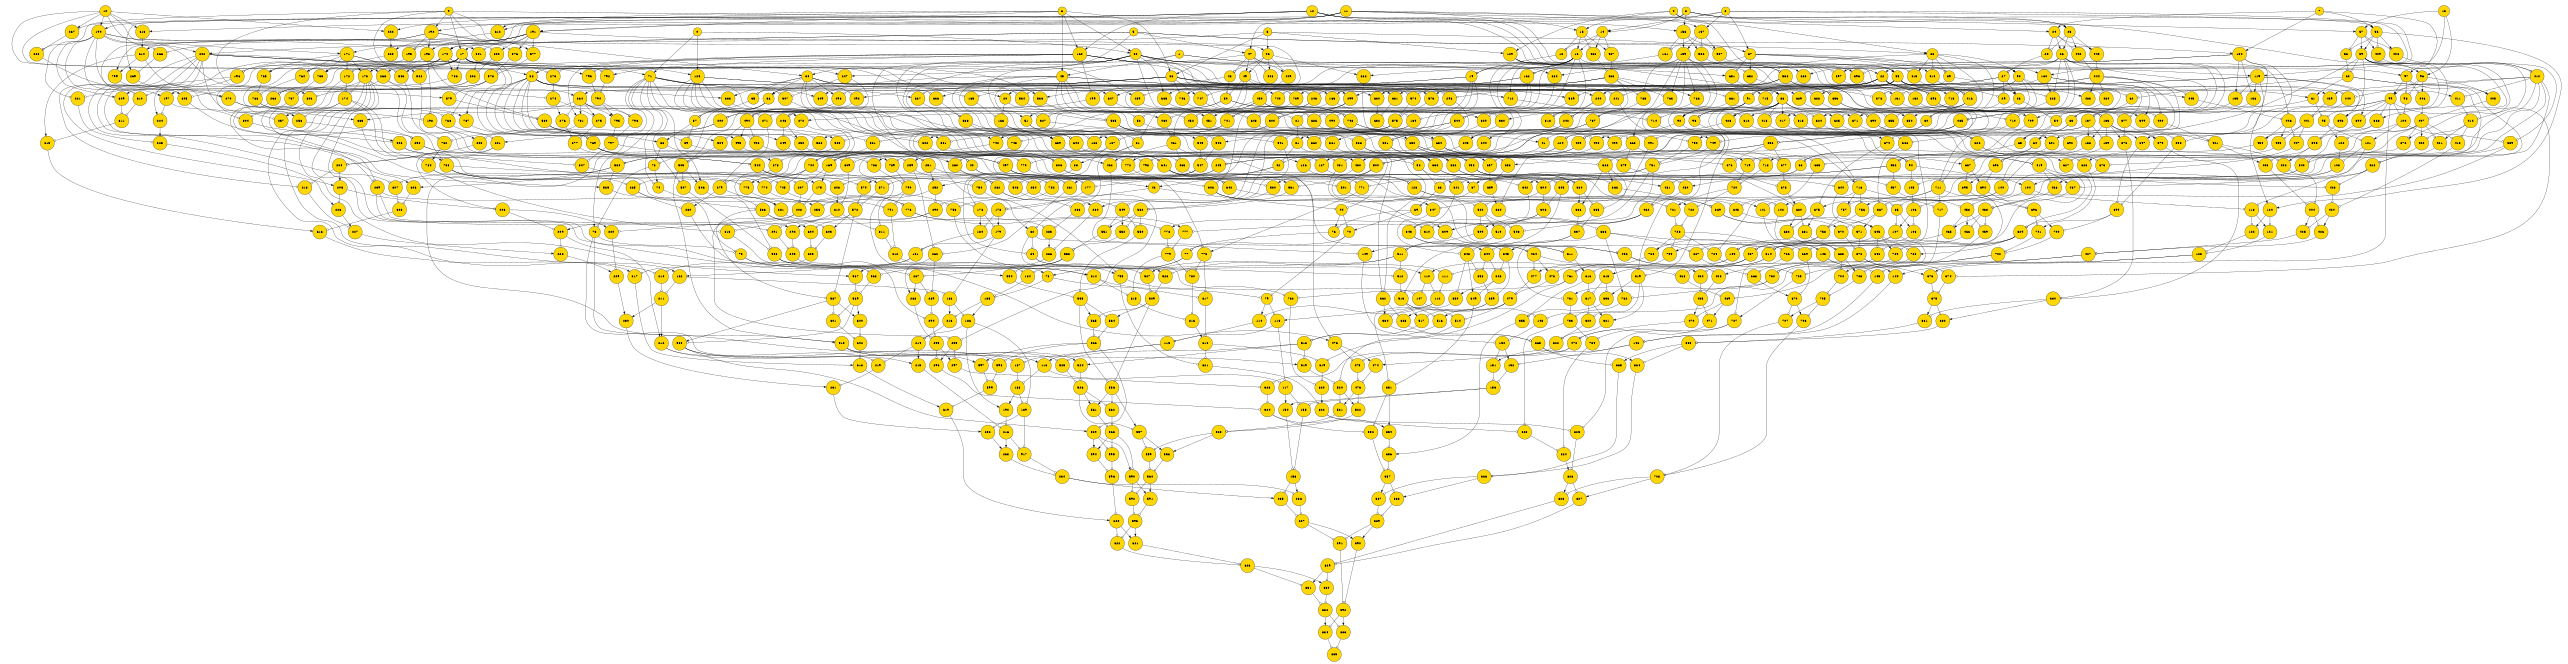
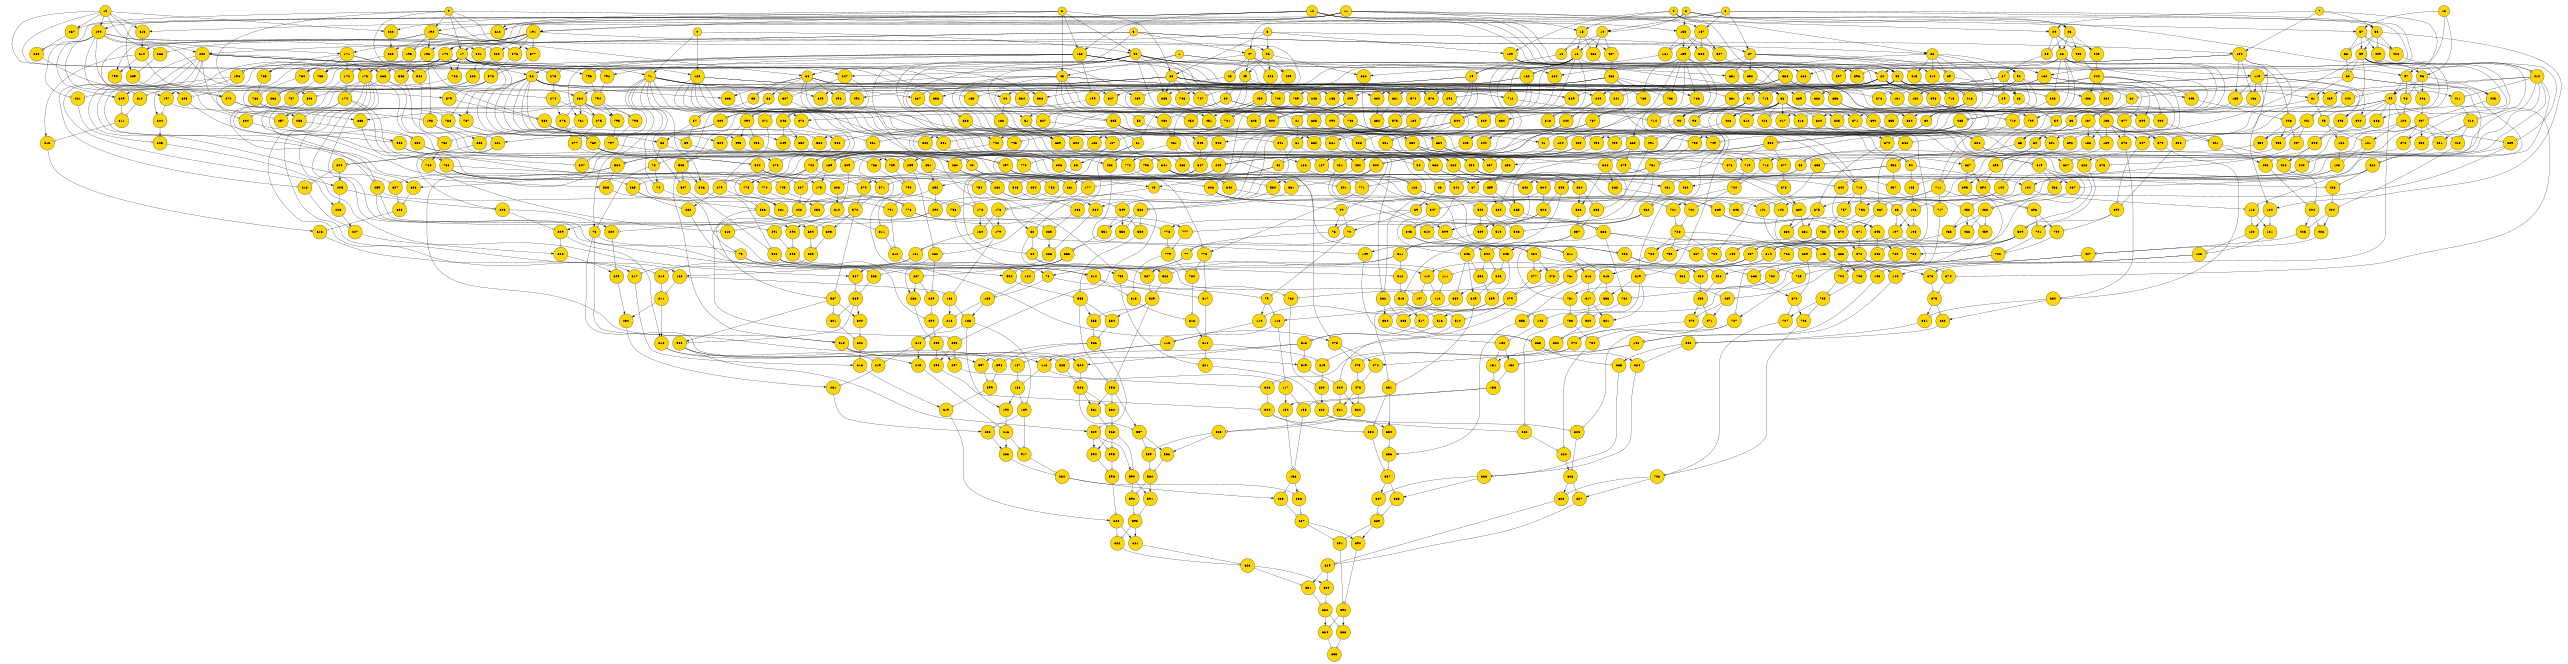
edge "33" -> "36": now "33" -> "685"
edge "130" -> "325": now "130" -> "132"
node "665": added
edge "370" -> "372": arrowhead odot -> normal
edge "311" -> "315": added
